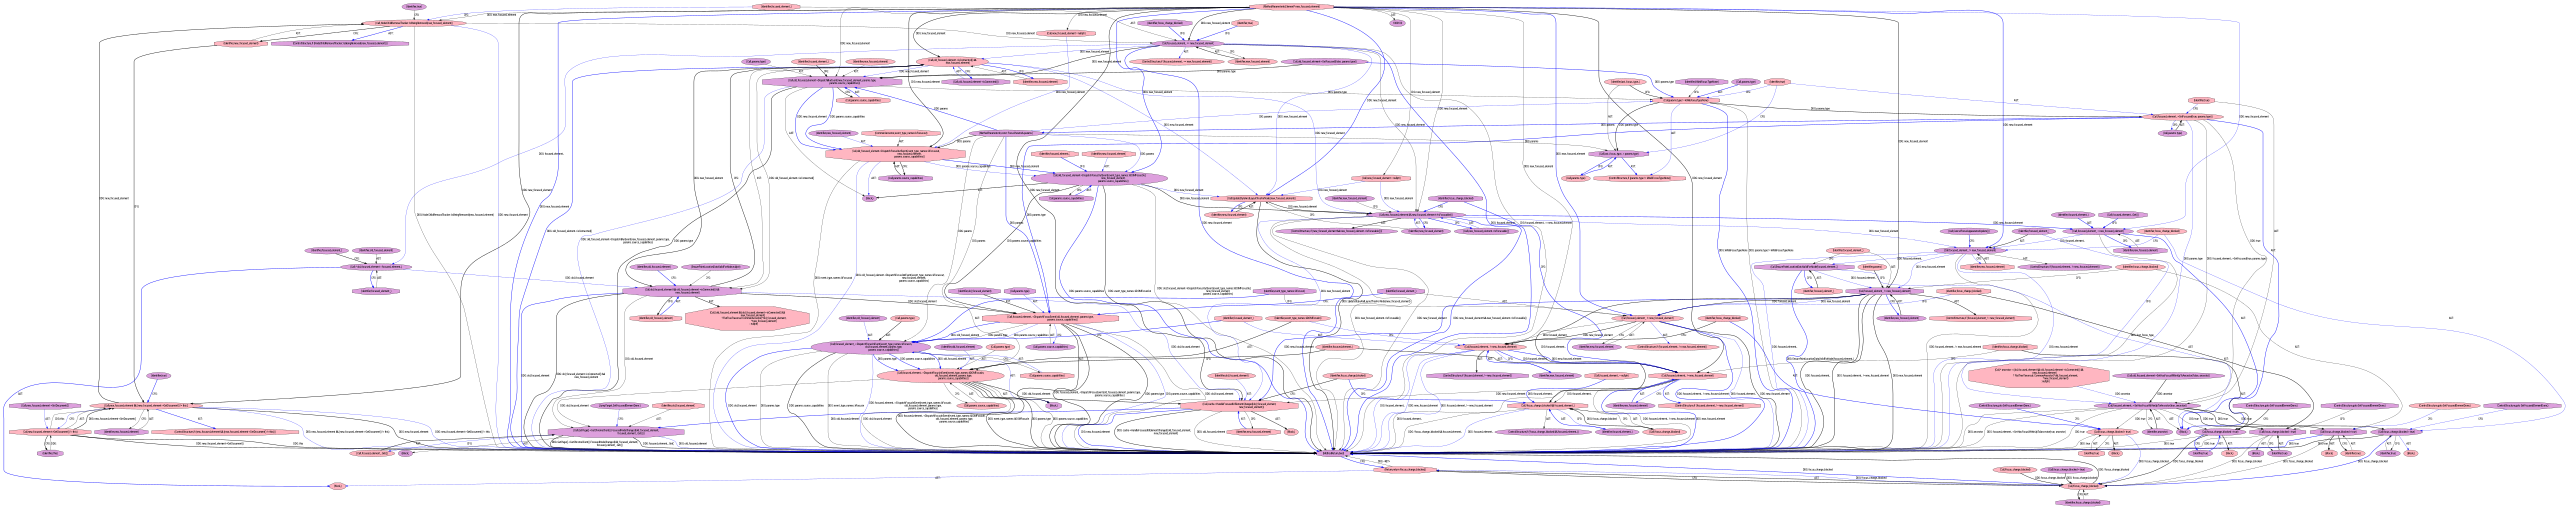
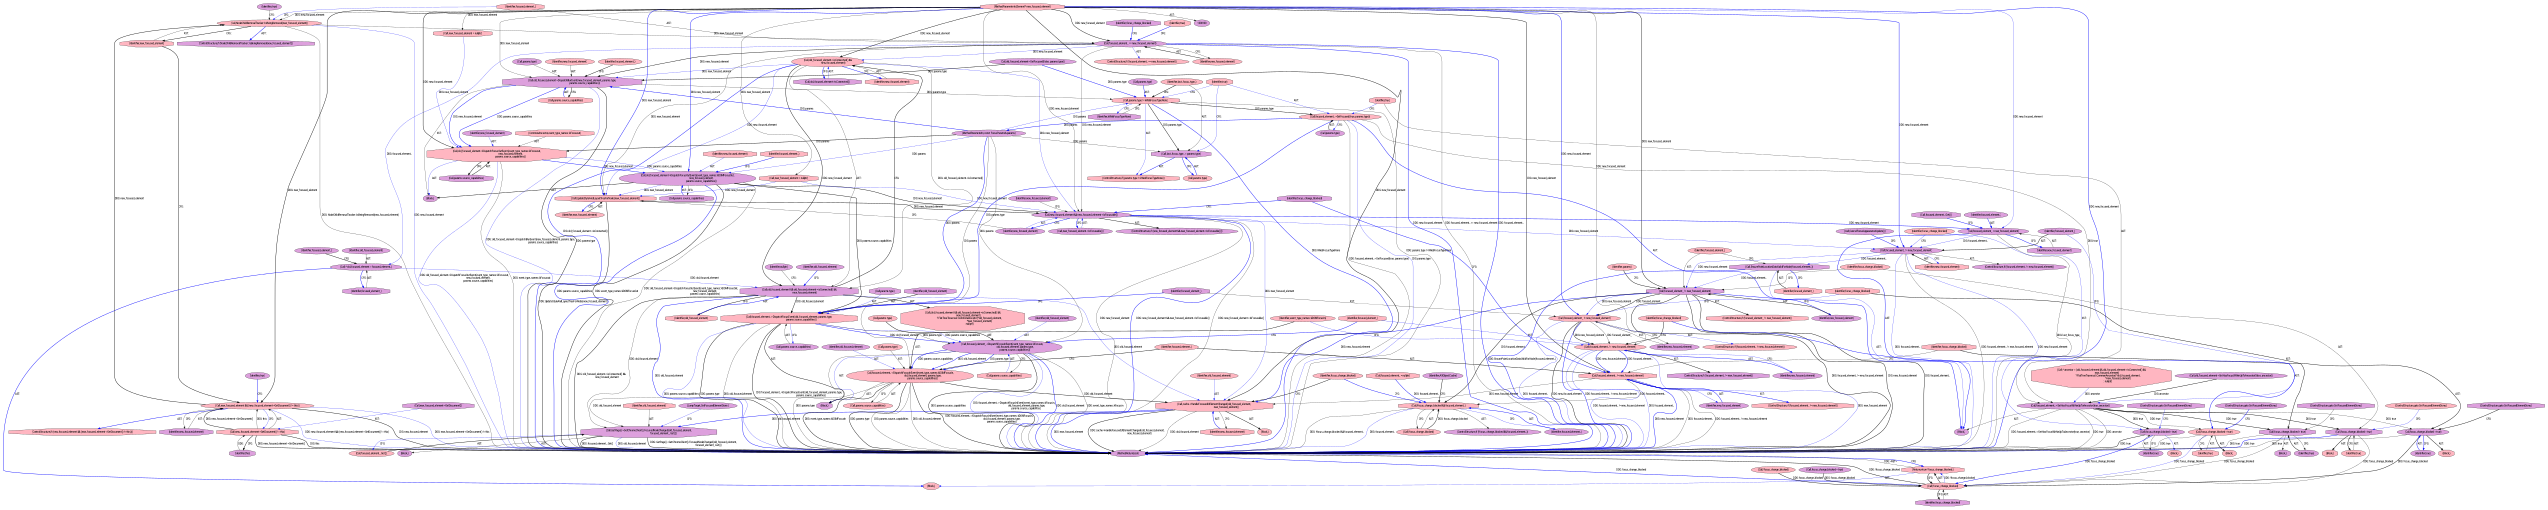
edge "(Call,focused_element_ == new_focused_element)" -> "(Call,UpdateStyleAndLayoutTreeForNode(new_focused_element))": color blue -> black
edge "(Call,params.type != kWebFocusTypeNone)" -> "(Identifier,kWebFocusTypeNone)": added, label "CFG:"
node "(EnsurePaintLocationDataValidForNode,nullptr)": label "(EnsurePaintLocationDataValidForNode,nullptr)" -> "(Identifier,nullptr)"
node "(Identifier,event_type_names::kFocusin)": removed
node "(Identifier,AXObjectCache)": added
node "(Identifier,ancestor)": removed
